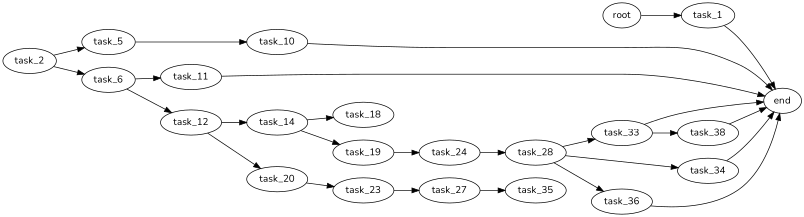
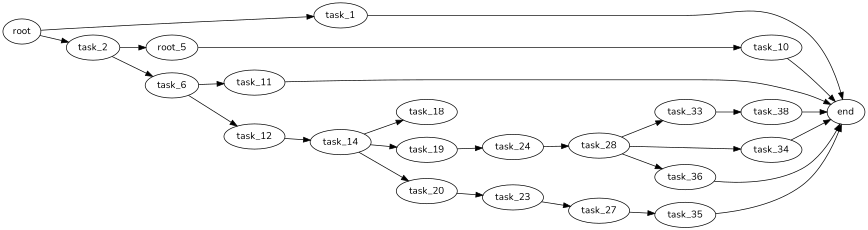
edge "root" -> "task_2": added
node "task_5": label "task_5" -> "root_5"
edge "task_33" -> "end": now "task_35" -> "end"
edge "task_12" -> "task_20": now "task_14" -> "task_20"
